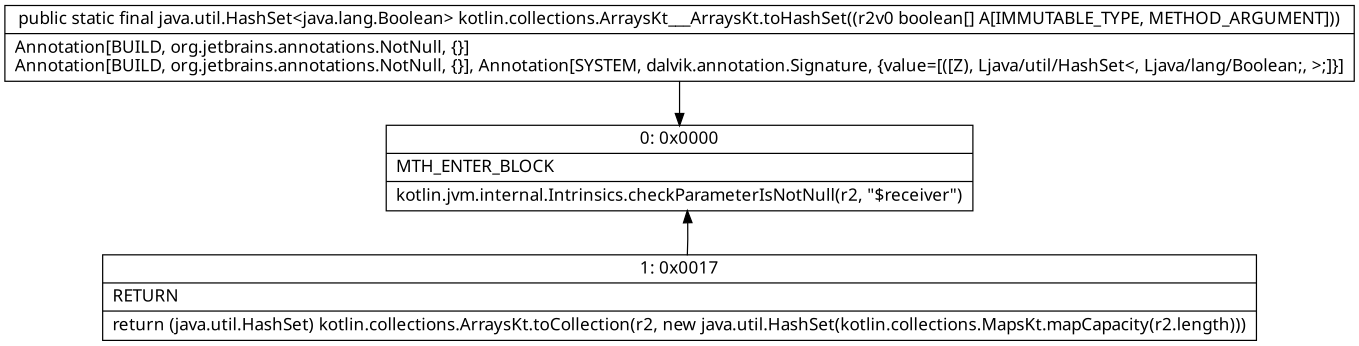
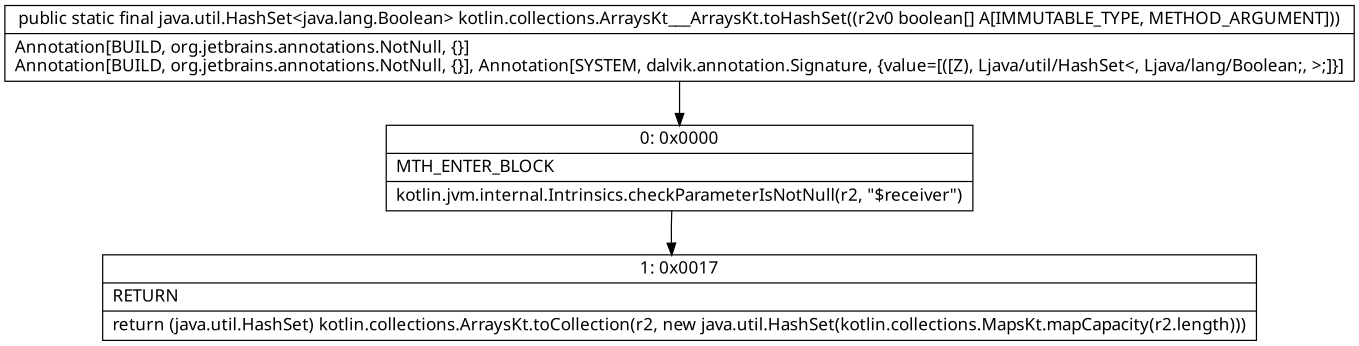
edge "1: 0x0017" -> "0: 0x0000": reversed
